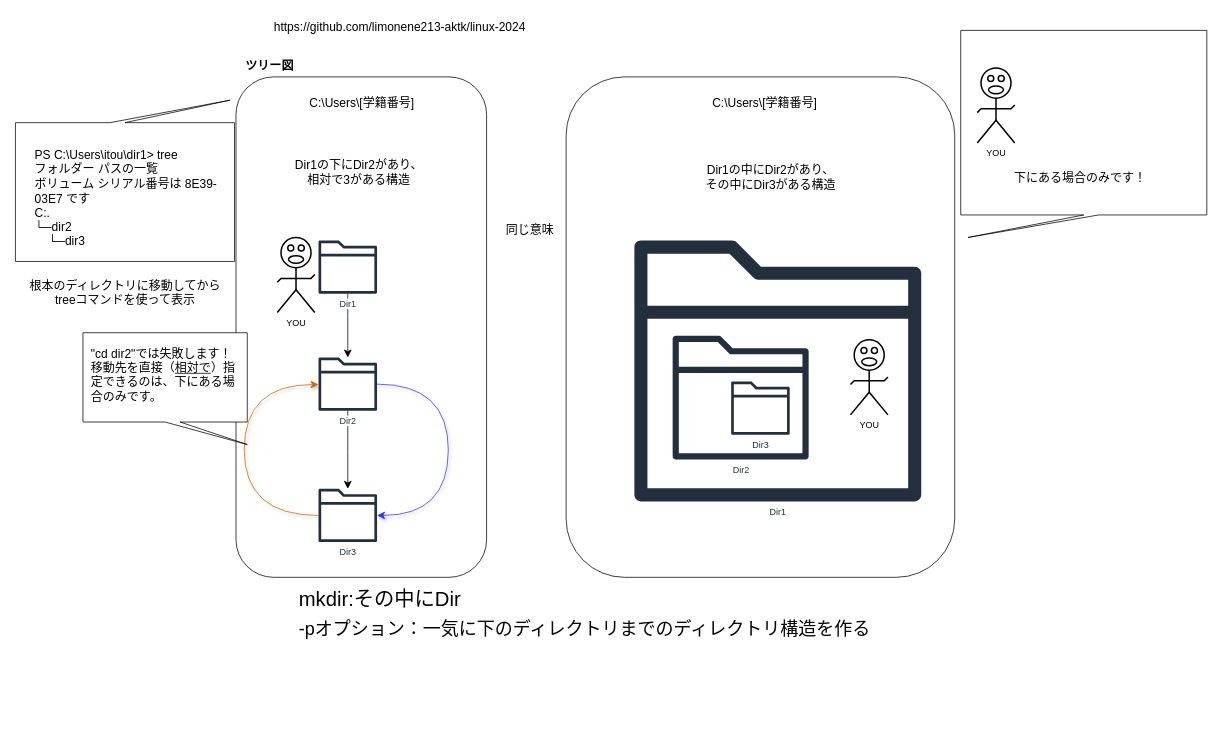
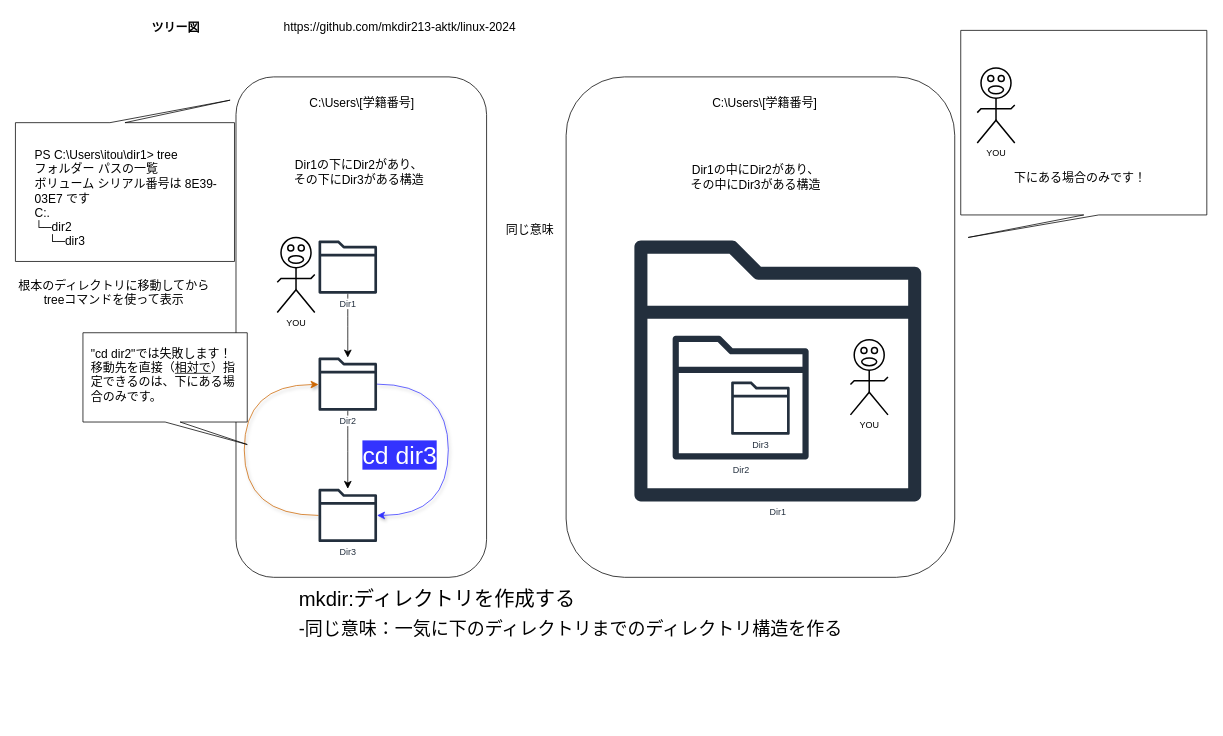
node "https://github.com/limonene213-aktk/linux-2024": label "https://github.com/limonene213-aktk/linux-2024" -> "https://github.com/mkdir213-aktk/linux-2024"
node "ツリー図": moved (270, 66) -> (176, 28)
node "Dir1の下にDir2があり、相対で3がある構造": label "Dir1の下にDir2があり、相対で3がある構造" -> "Dir1の下にDir2があり、その下にDir3がある構造"
node "Dir1の中にDir2があり、その中にDir3がある構造": moved (771, 177) -> (756, 177)
node "根本のディレクトリに移動してからtreeコマンドを使って表示": moved (125, 297) -> (114, 297)
node "cd dir3": added
node "mkdir:その中にDir": label "mkdir:その中にDir" -> "mkdir:ディレクトリを作成する"
node "-pオプション：一気に下のディレクトリまでのディレクトリ構造を作る": label "-pオプション：一気に下のディレクトリまでのディレクトリ構造を作る" -> "-同じ意味：一気に下のディレクトリまでのディレクトリ構造を作る"
